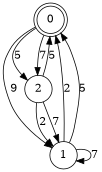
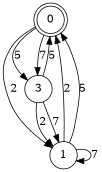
edge "0" -> "1": label "9" -> "2"
node "2": label "2" -> "3"
